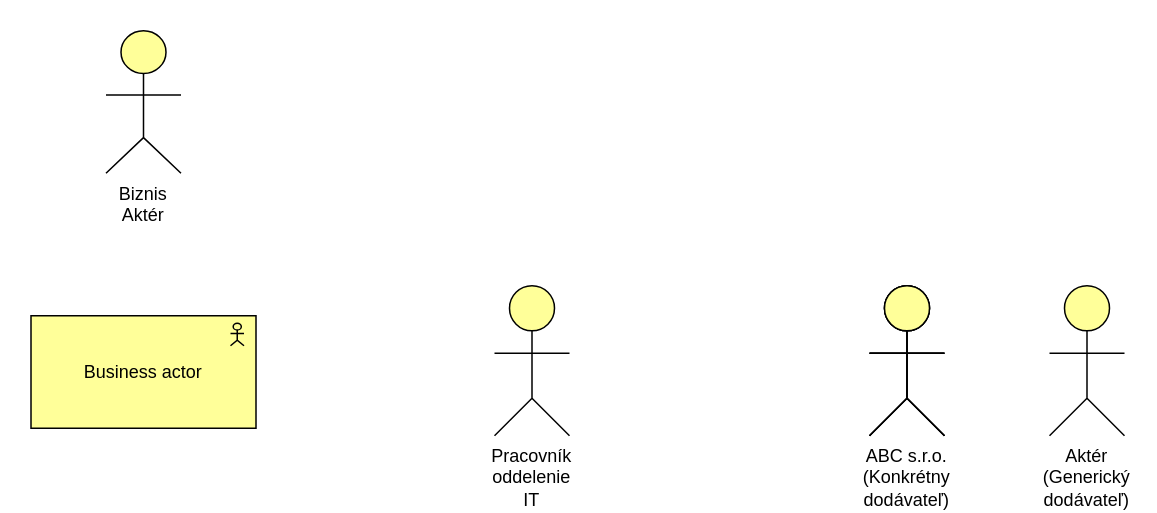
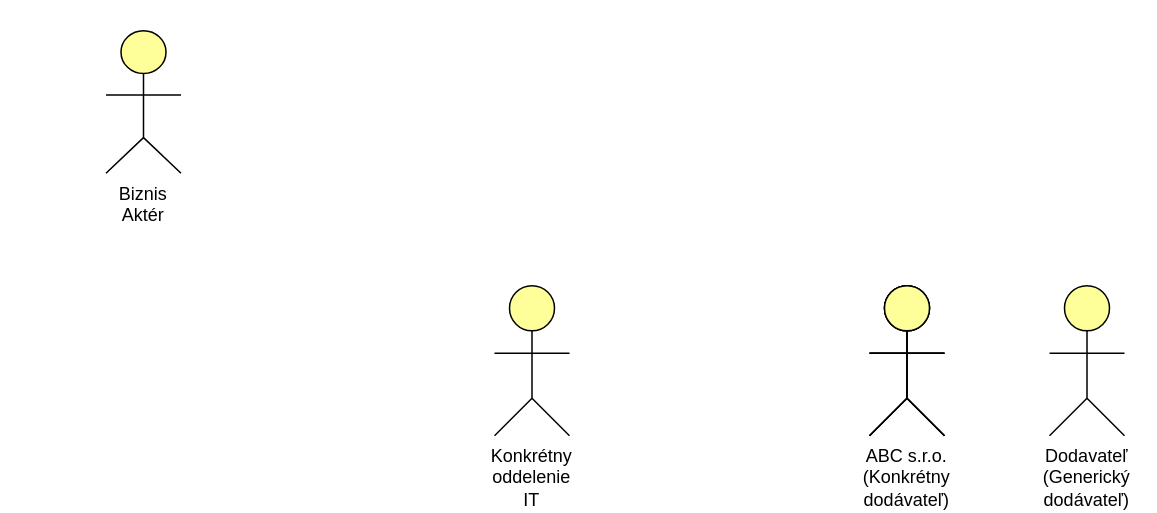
node "Business actor": removed
node "Pracovník oddelenie IT": label "Pracovník oddelenie IT" -> "Konkrétny oddelenie IT"
node "Aktér (Generický dodávateľ)": label "Aktér (Generický dodávateľ)" -> "Dodavateľ (Generický dodávateľ)"
